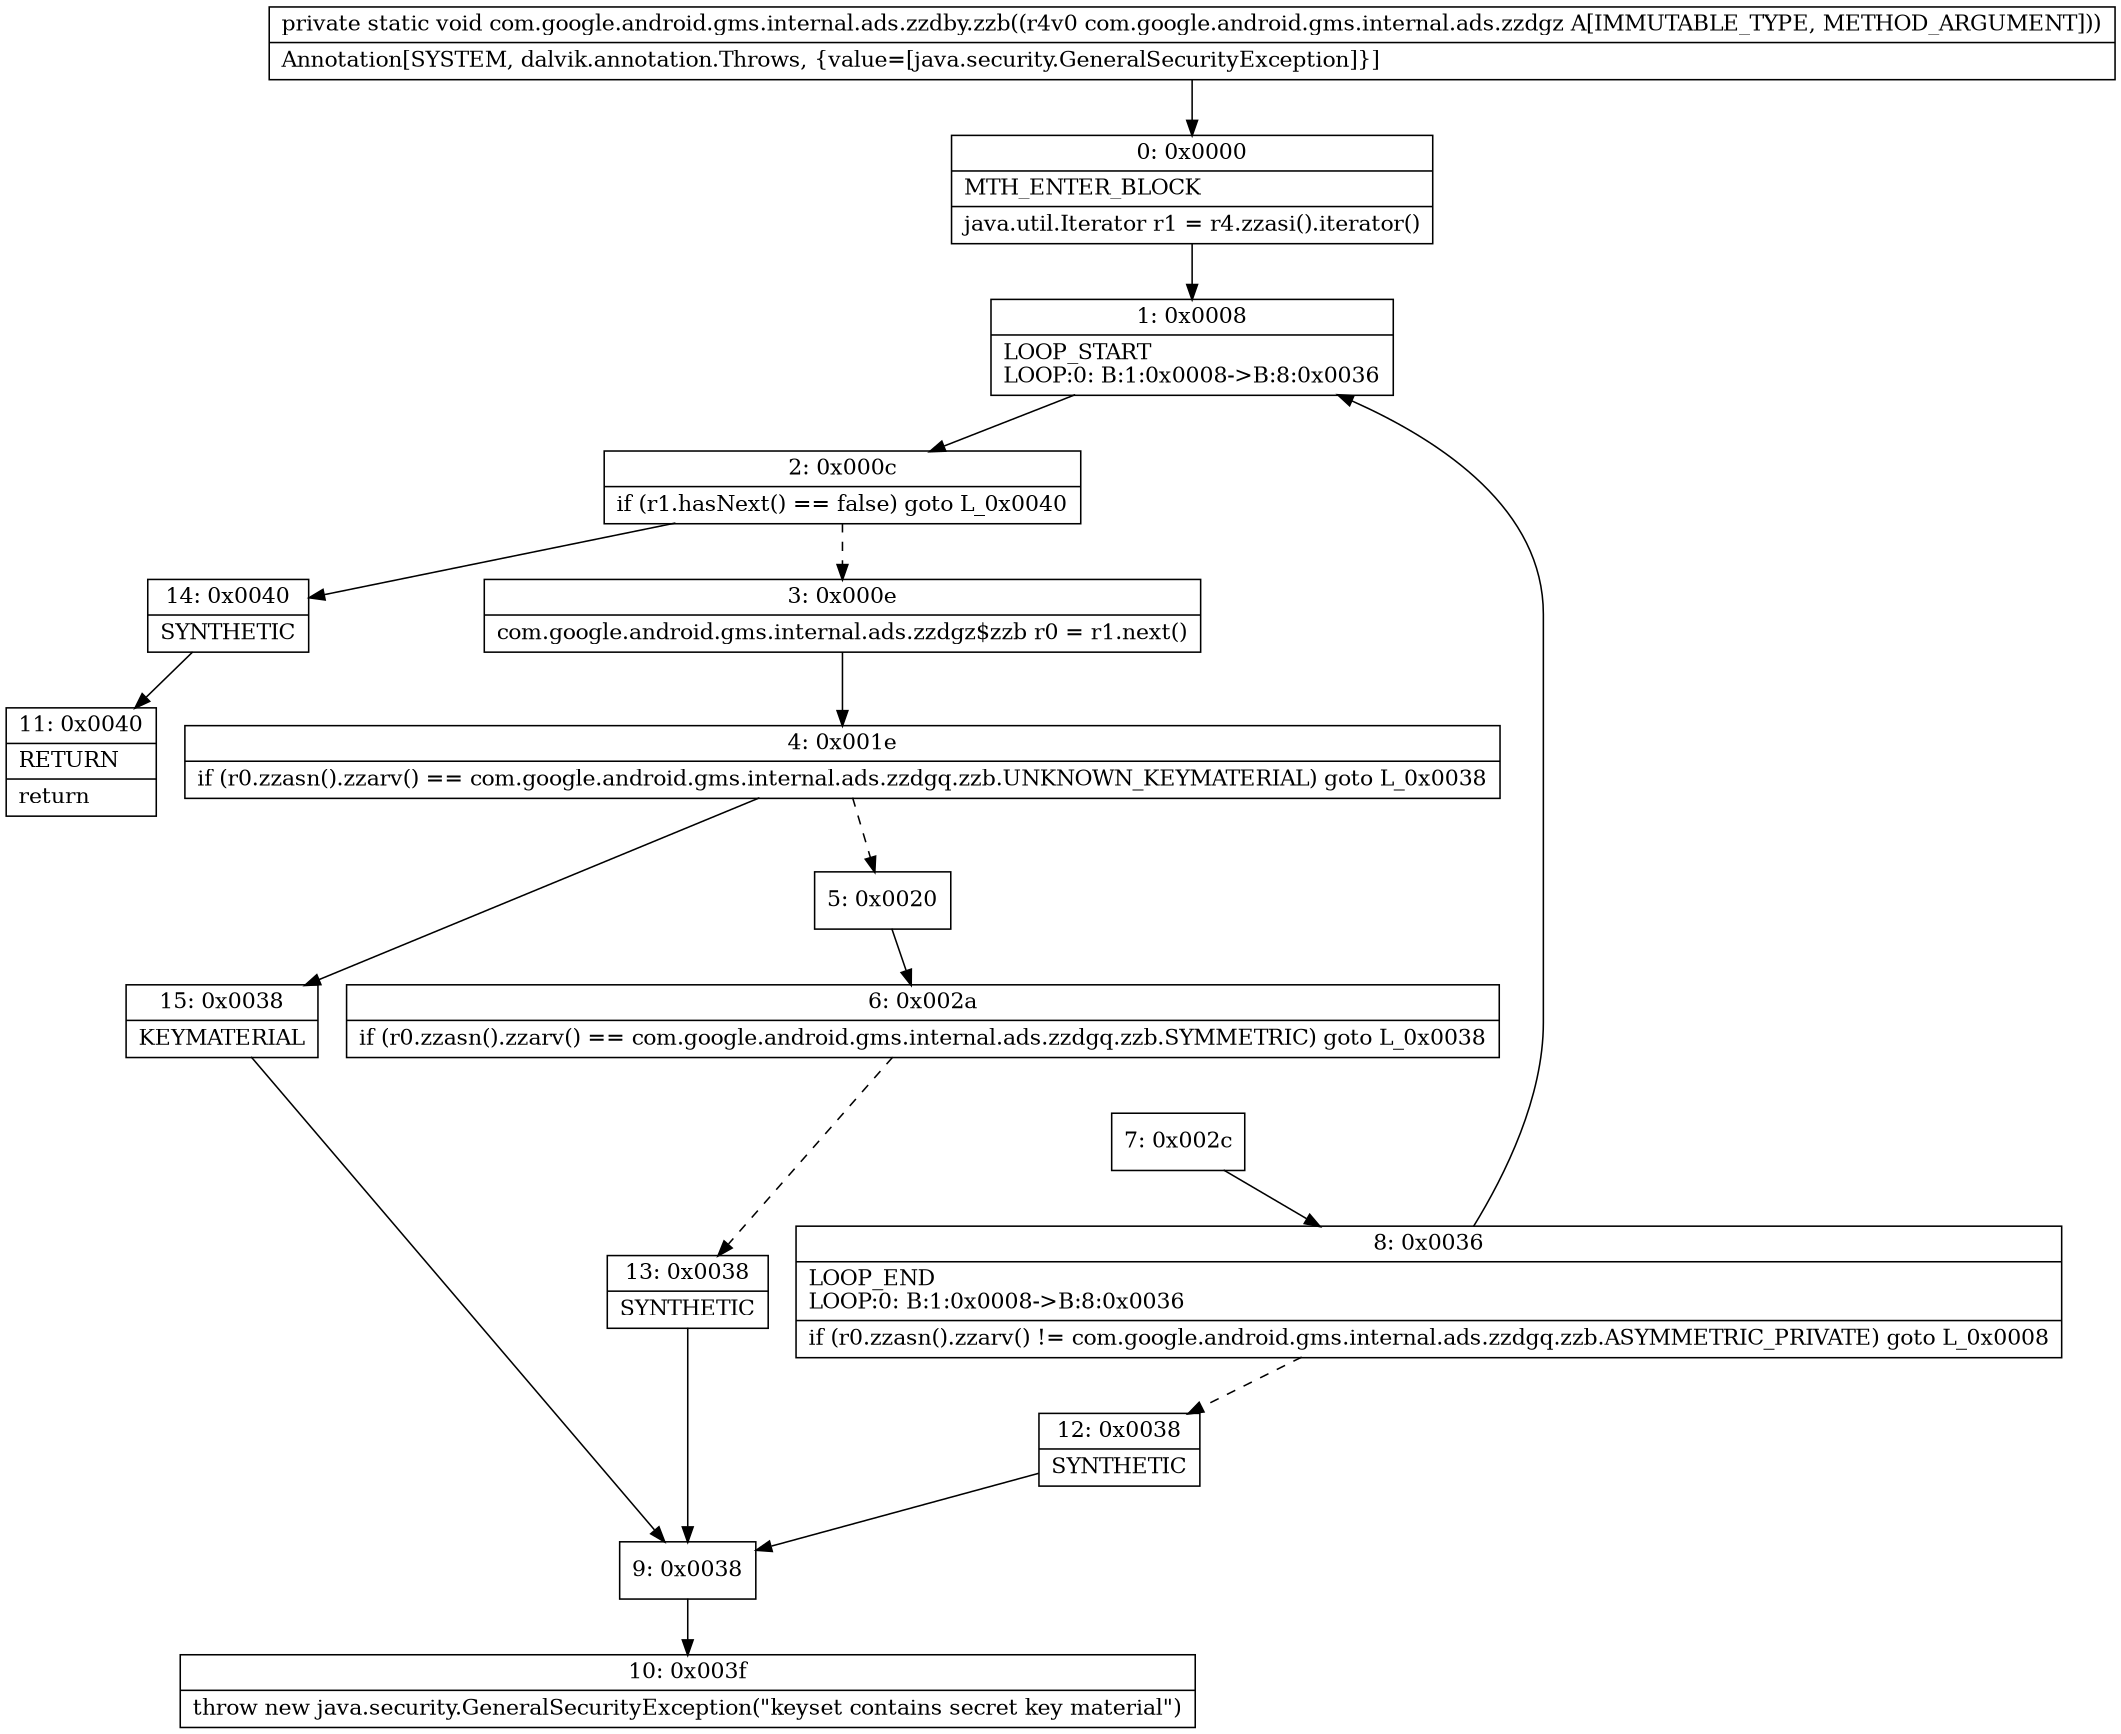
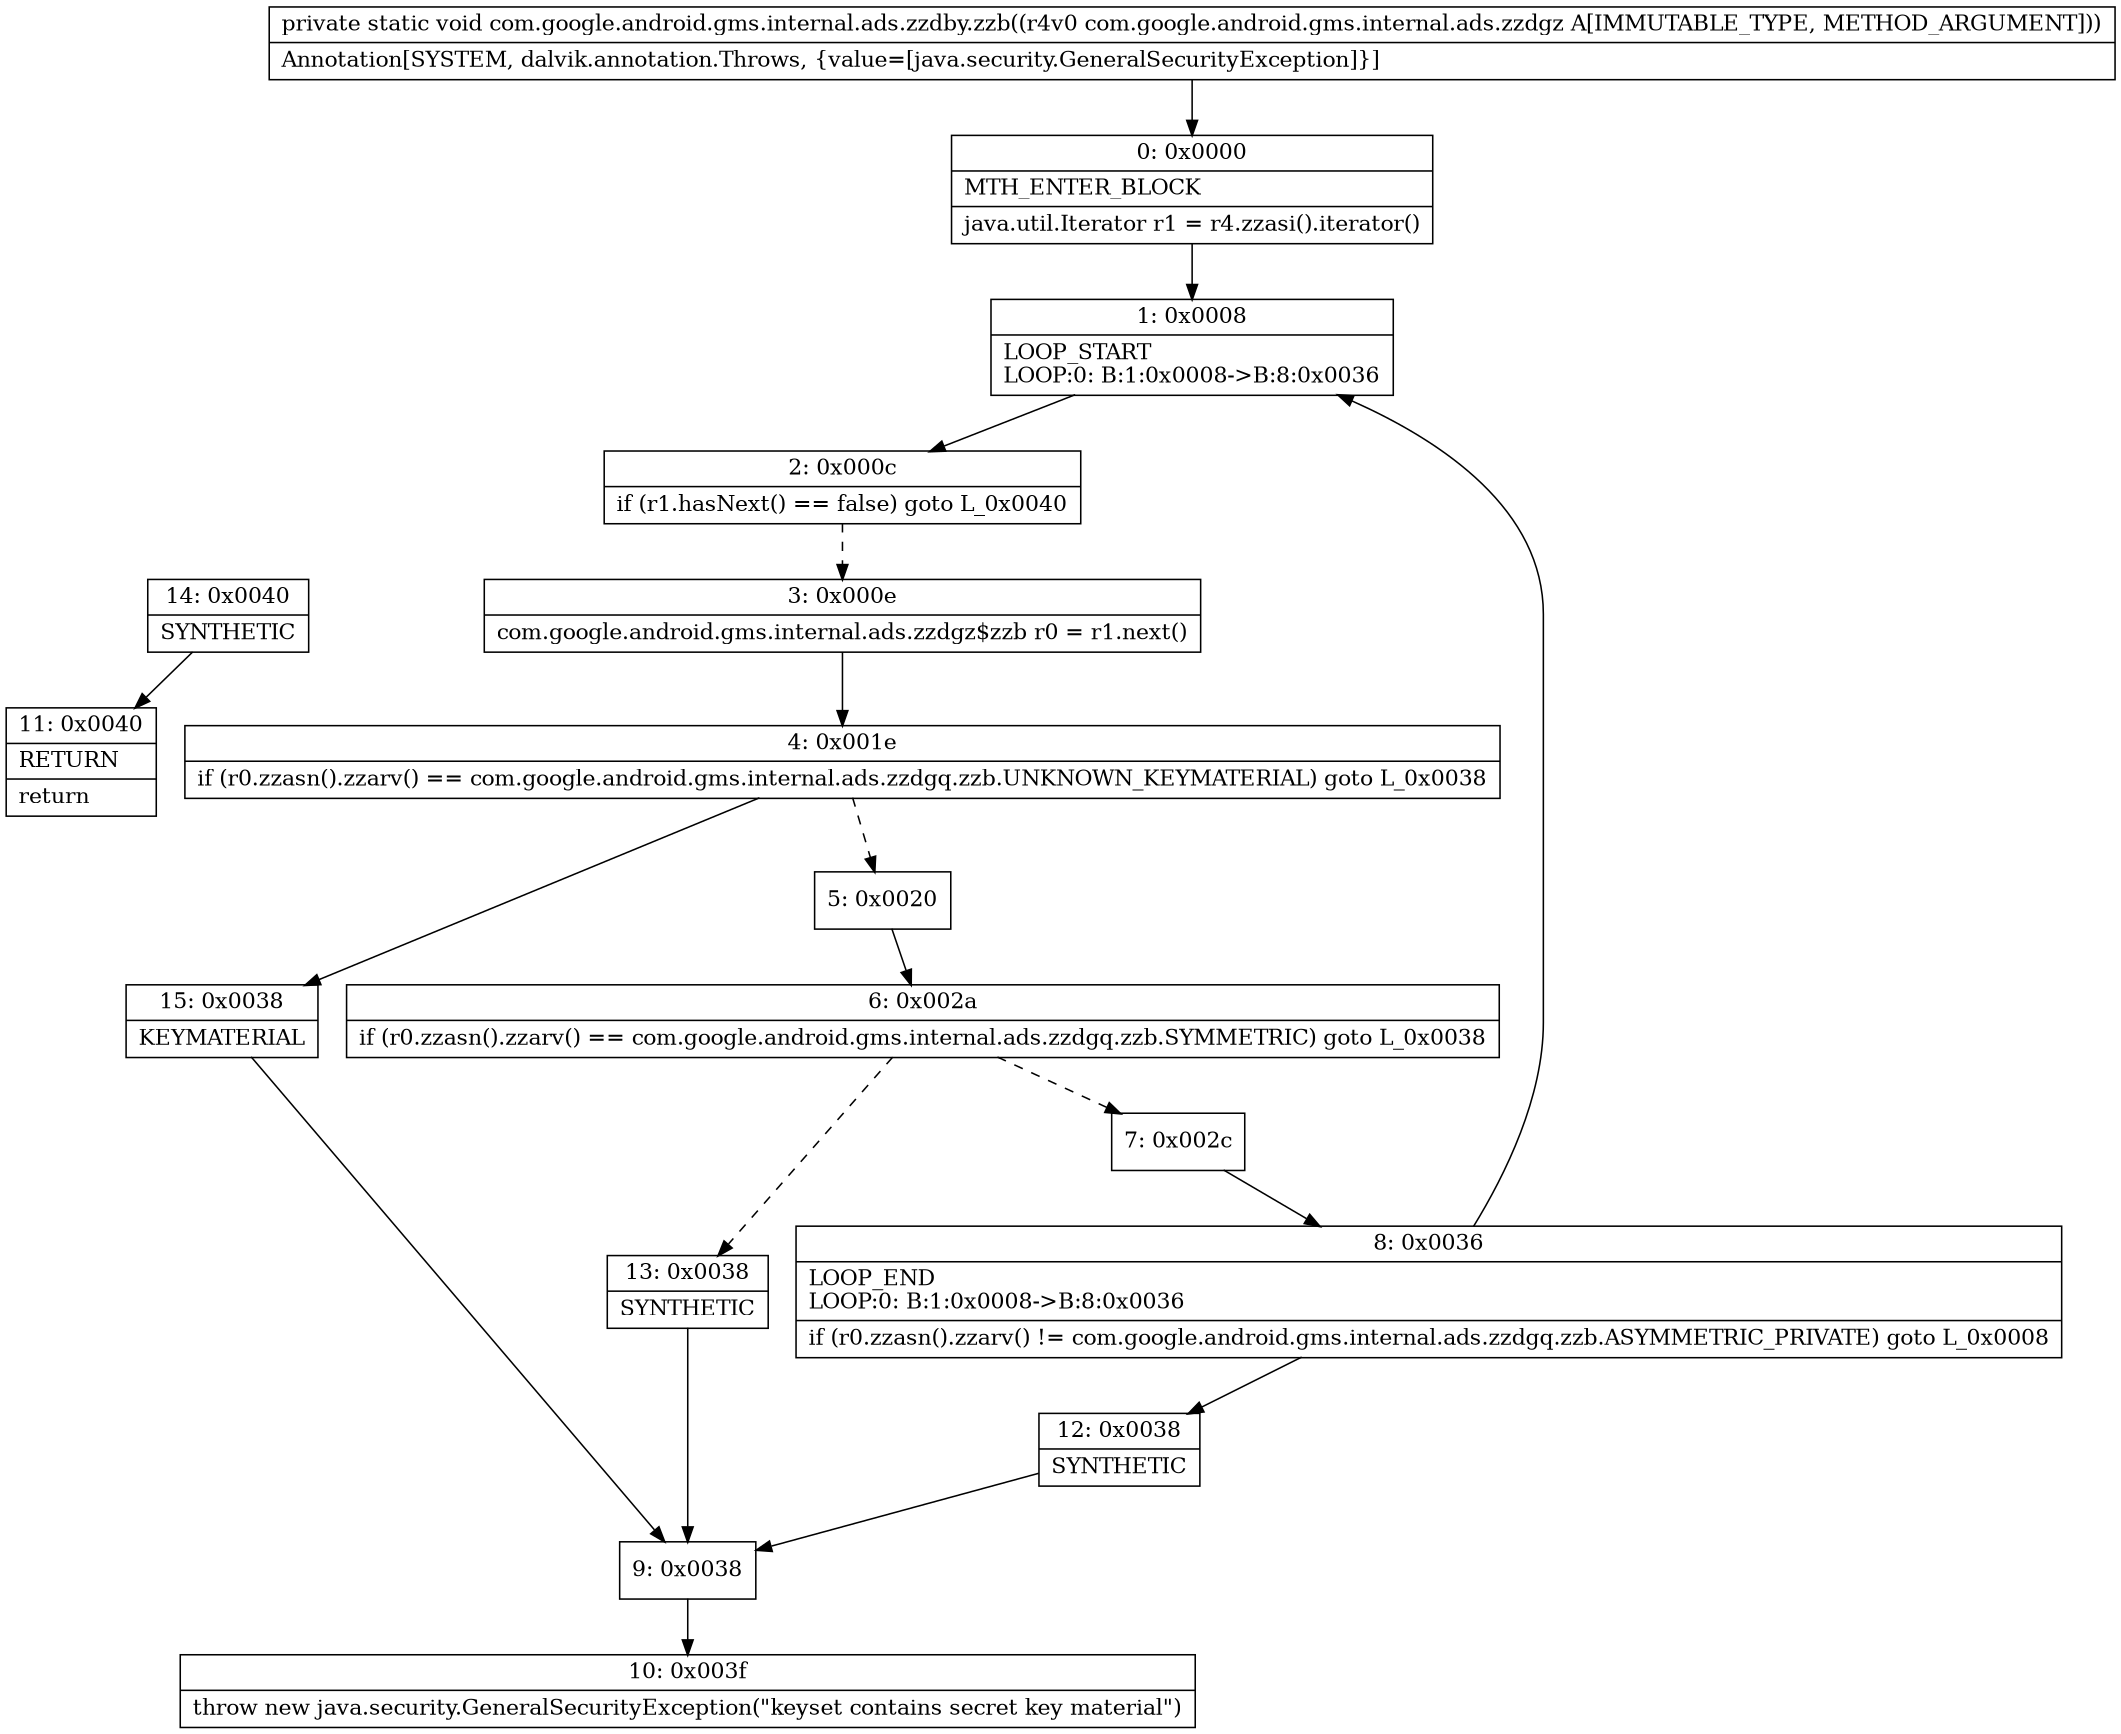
edge "2: 0x000c" -> "14: 0x0040": removed
edge "6: 0x002a" -> "7: 0x002c": added
edge "8: 0x0036" -> "12: 0x0038": style dashed -> solid
